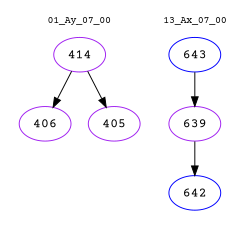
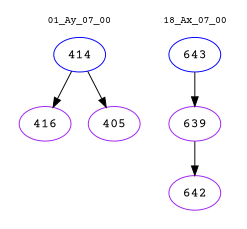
cluster "13_Ax_07_00": label "13_Ax_07_00" -> "18_Ax_07_00"
node "414": color purple -> blue
node "406": label "406" -> "416"
node "642": color blue -> purple
